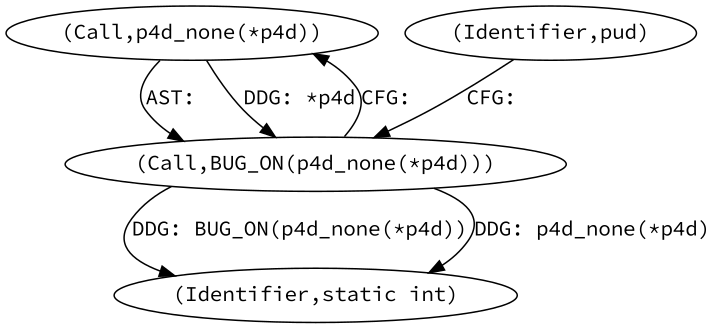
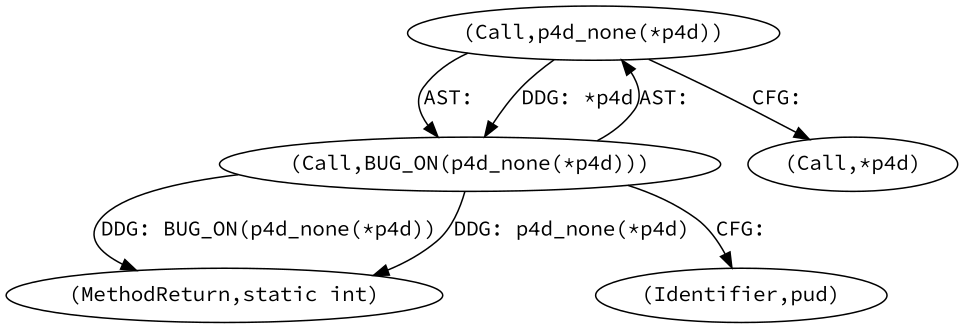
edge "(Identifier,pud)" -> "(Call,BUG_ON(p4d_none(*p4d)))": reversed
edge "(Call,BUG_ON(p4d_none(*p4d)))" -> "(Call,p4d_none(*p4d))": label "CFG: " -> "AST: "
node "(Call,*p4d)": added
node "(Identifier,static int)": label "(Identifier,static int)" -> "(MethodReturn,static int)"
